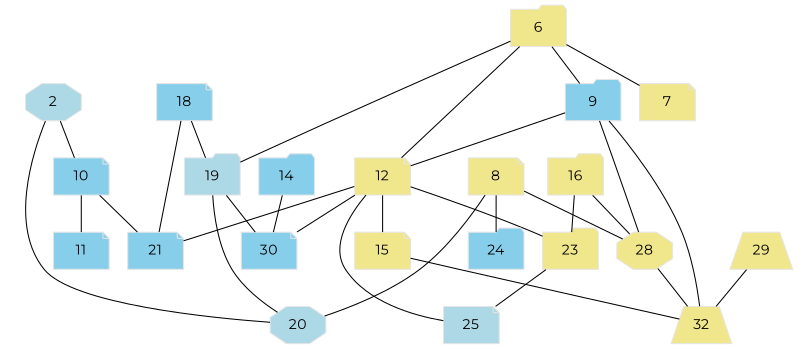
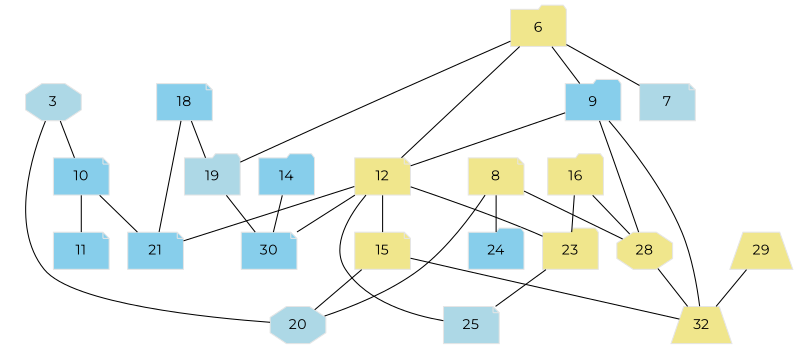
node "2": label "2" -> "3"
node "7": fillcolor khaki -> lightblue
edge "19" -- "20": now "15" -- "20"
